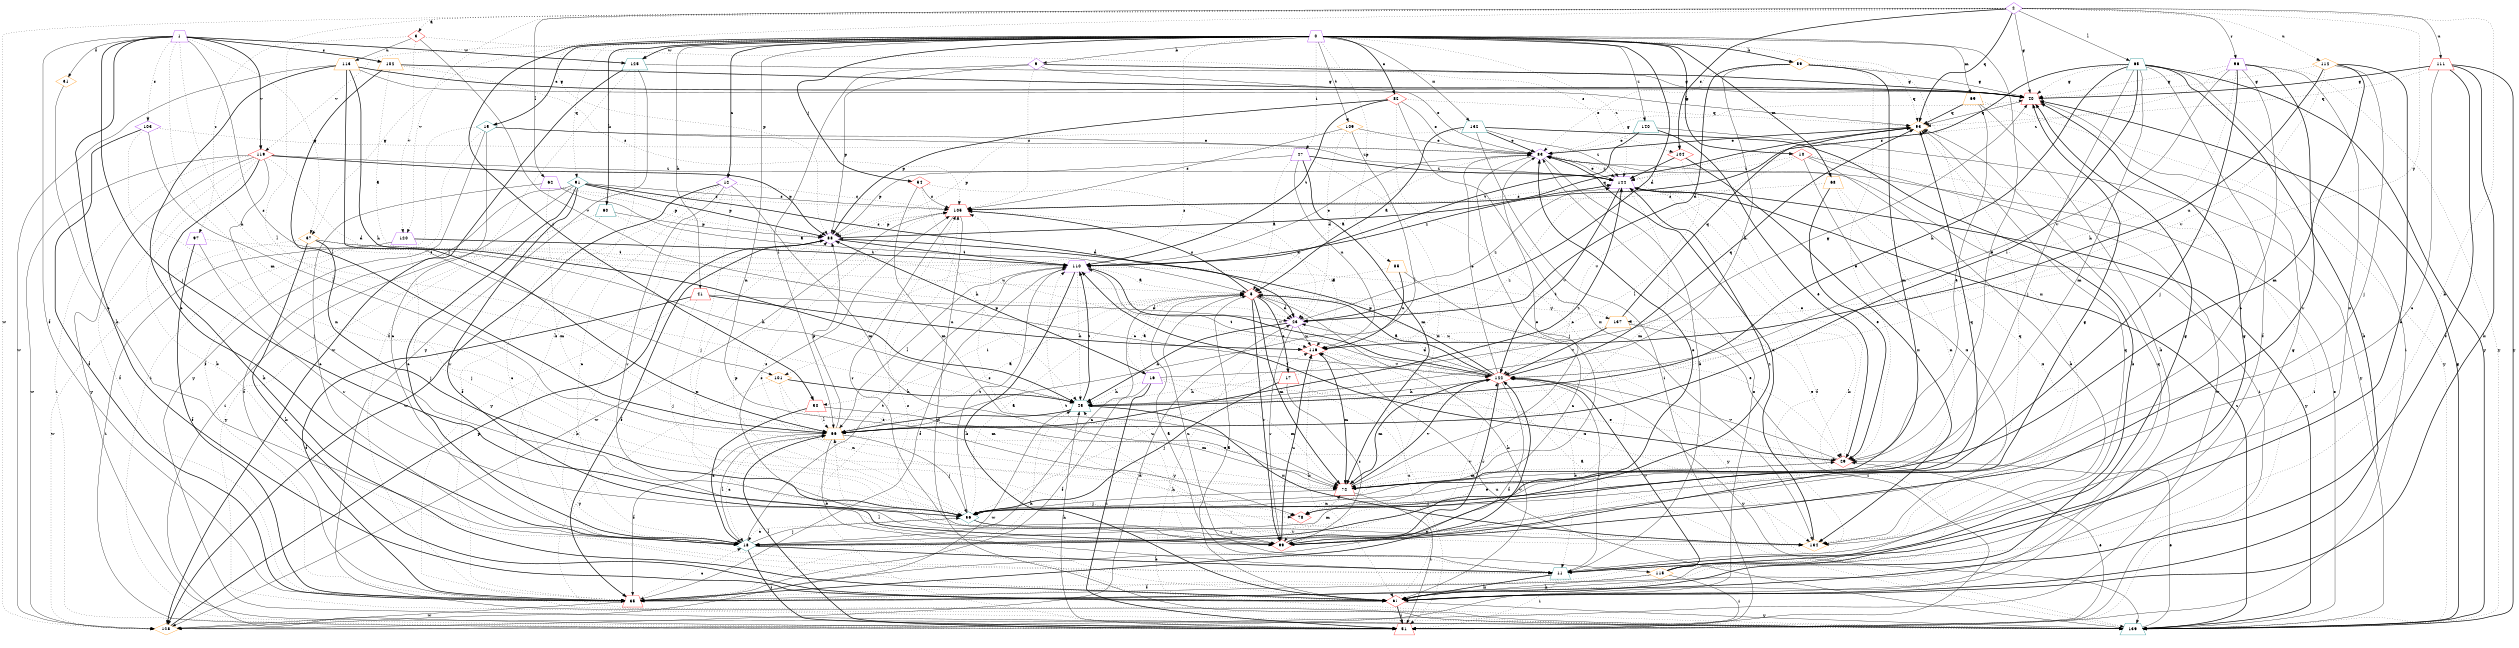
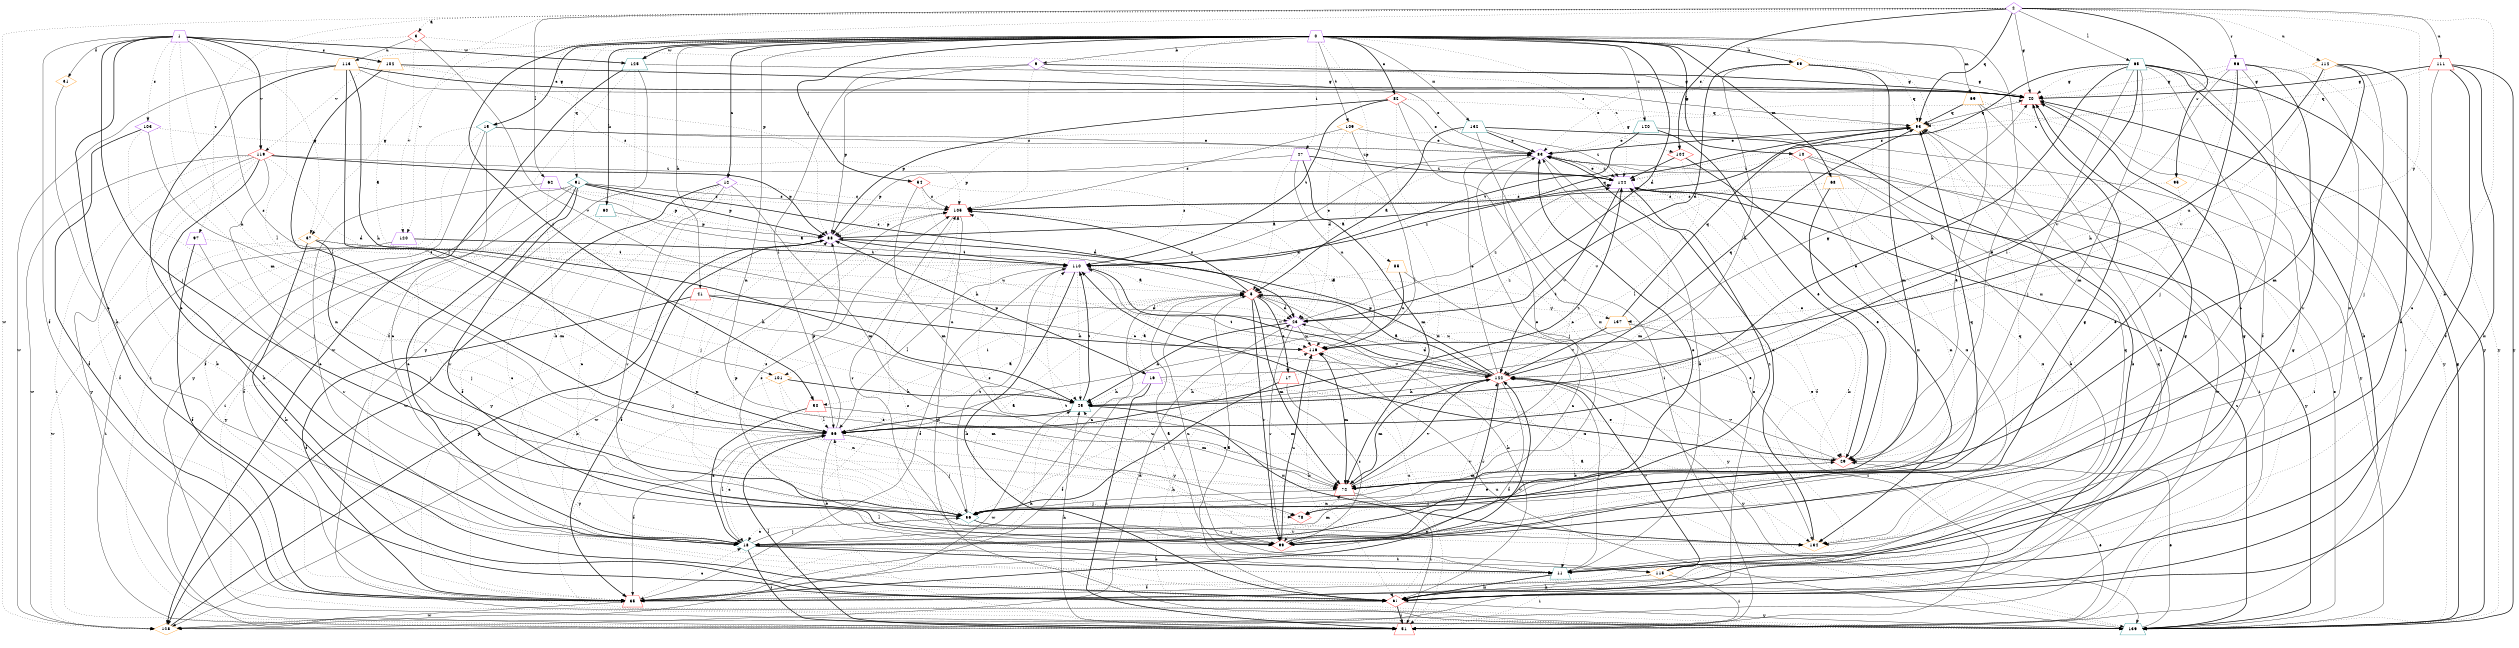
node "95": added
edge "18" -> "110": now "18" -> "115"
node "66": color darkorange -> purple
